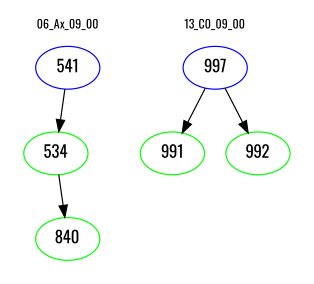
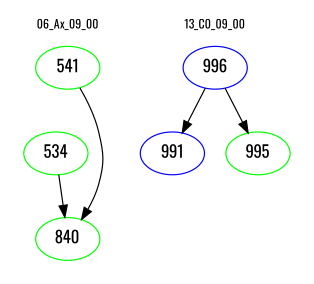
node "541": color blue -> green
node "997": label "997" -> "996"
edge "541" -> "534": now "541" -> "840"
node "991": color green -> blue
node "992": label "992" -> "995"
